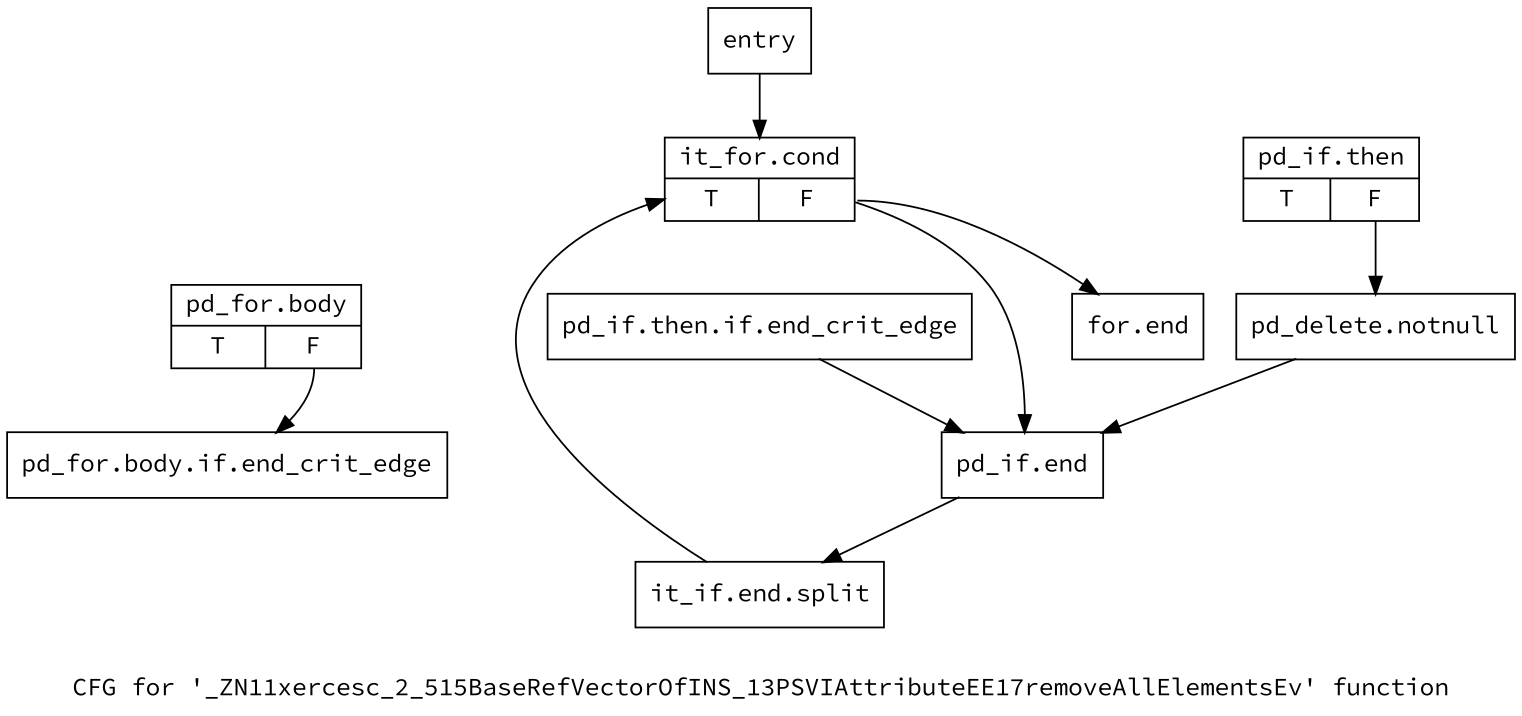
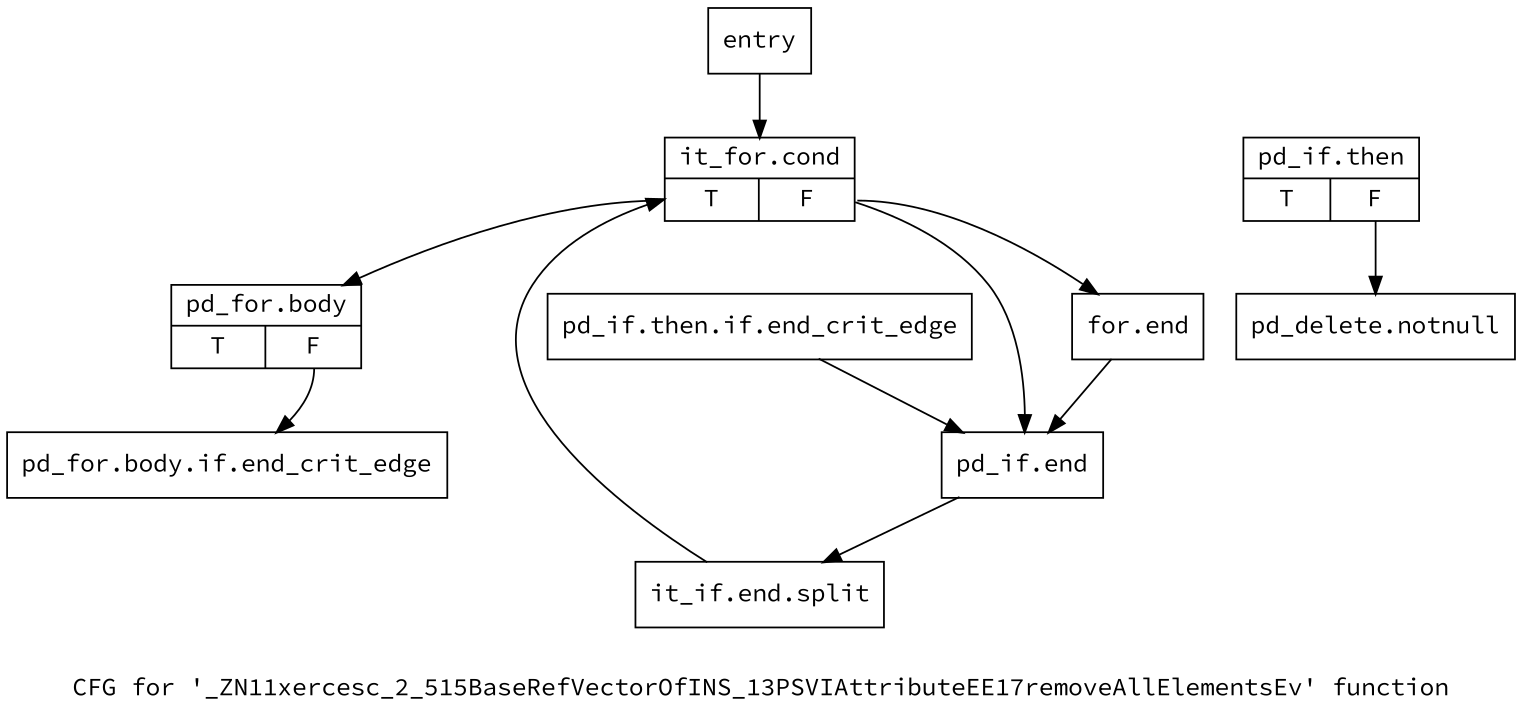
edge "it_for.cond" -> "pd_for.body": added
edge "pd_delete.notnull" -> "pd_if.end": now "for.end" -> "pd_if.end"
